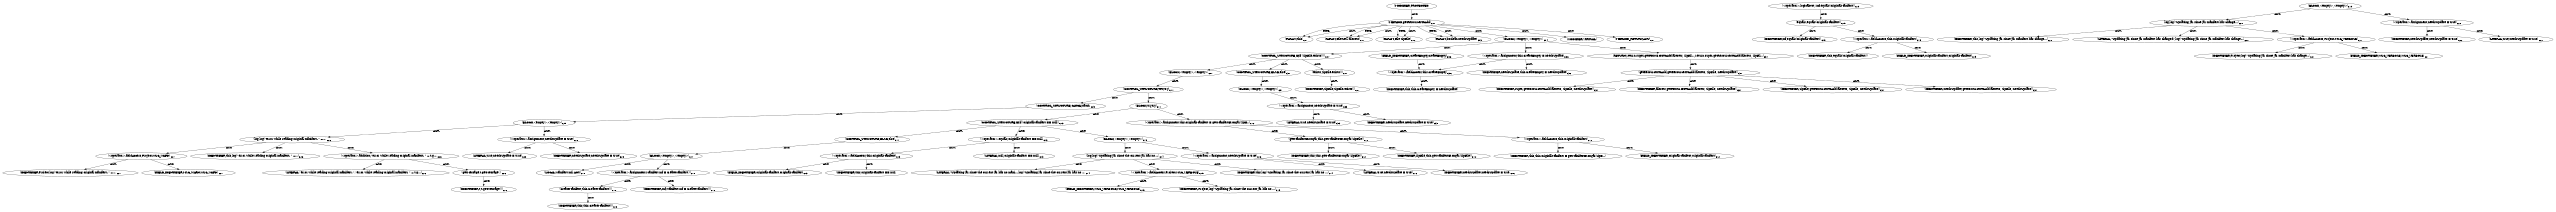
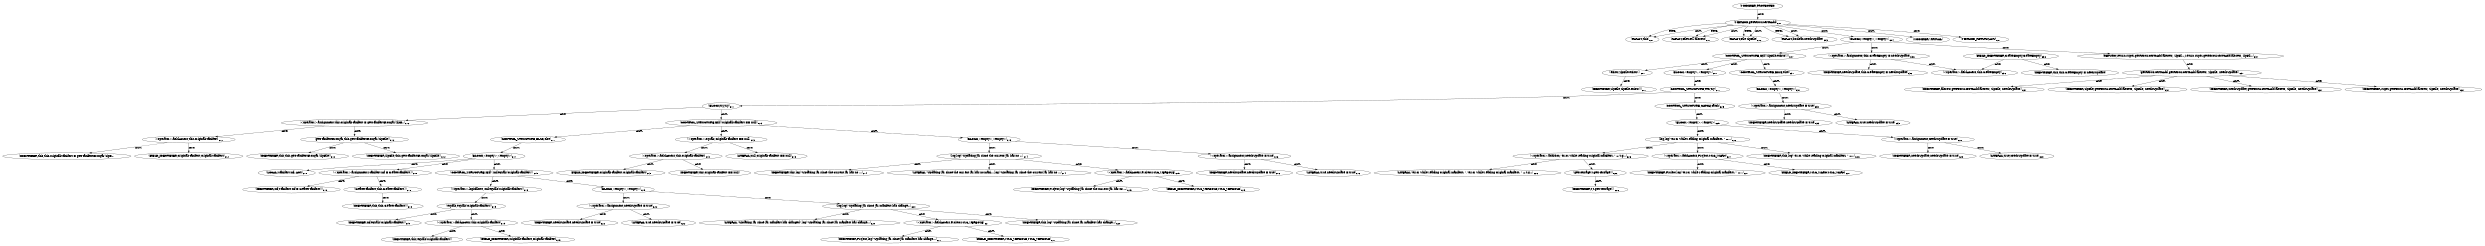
edge "(<operator>.fieldAccess,this.createEmpty)" -> "(IDENTIFIER,this,this.createEmpty = needsUpdate)": now "(FIELD_IDENTIFIER,createEmpty,createEmpty)" -> "(IDENTIFIER,this,this.createEmpty = needsUpdate)"
node "(CONTROL_STRUCTURE,IF,if (!mf.equals(originalManifest)))": added
